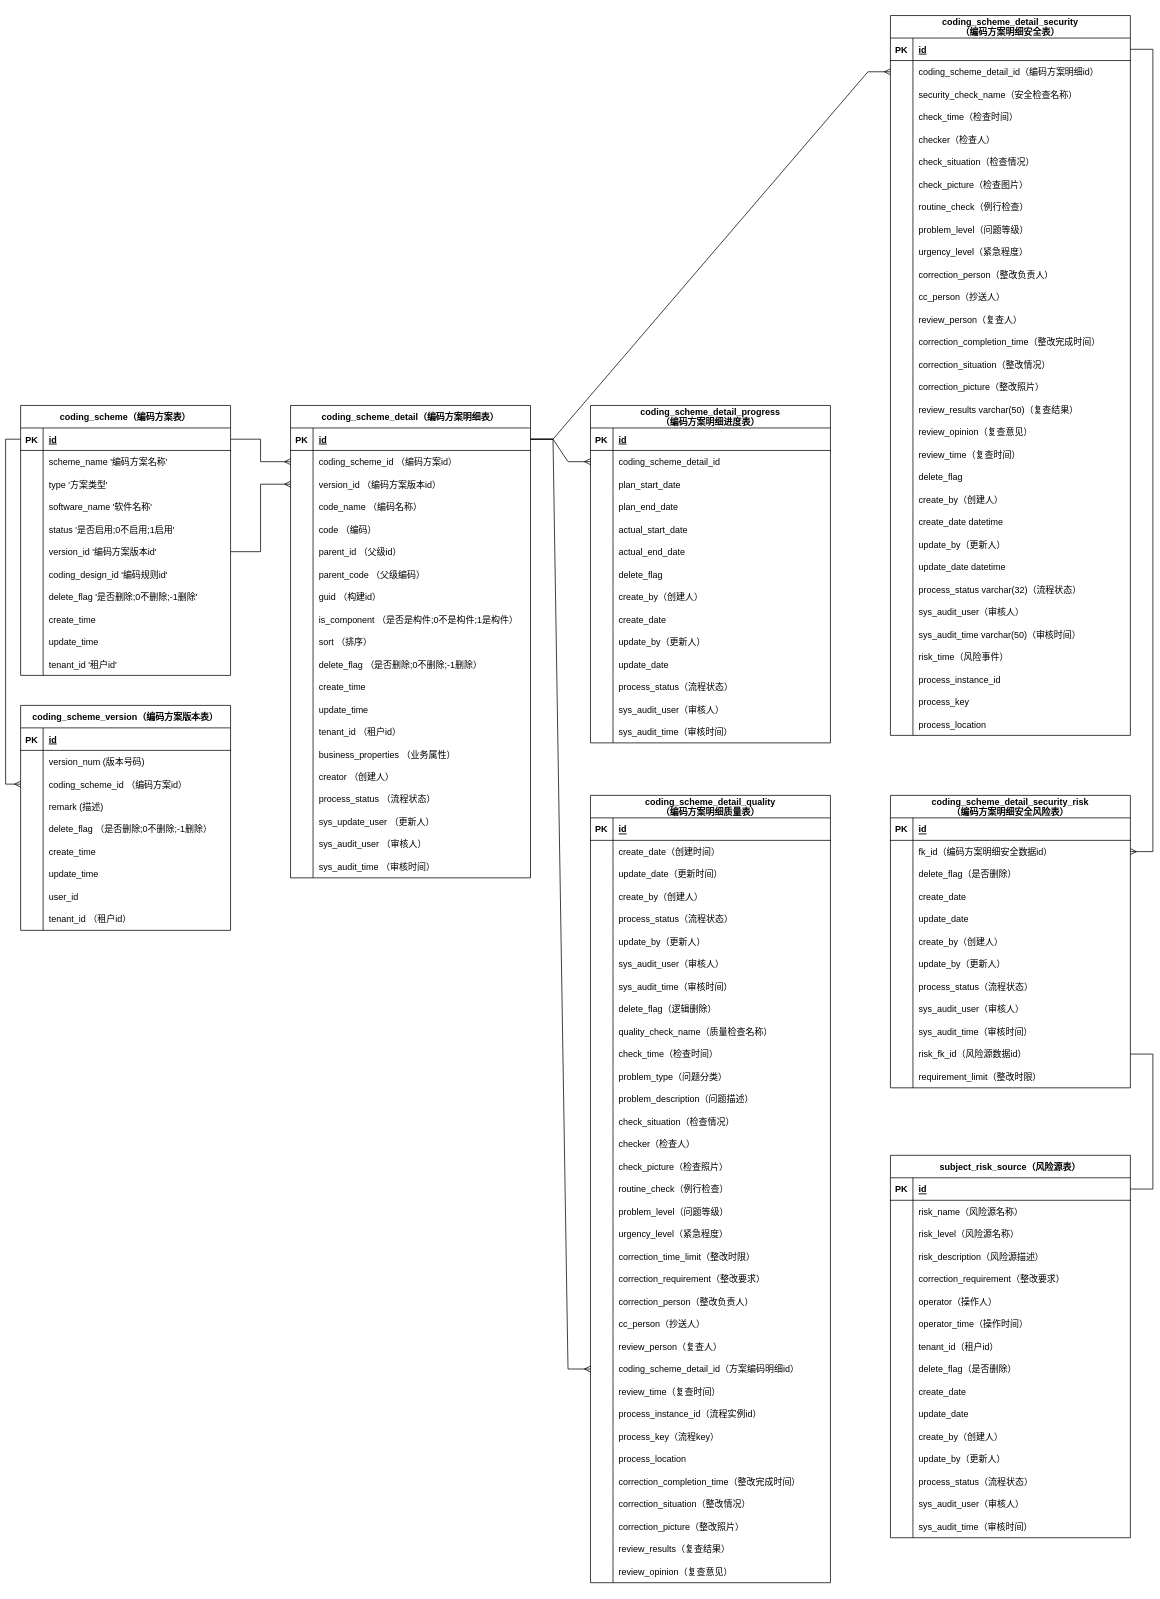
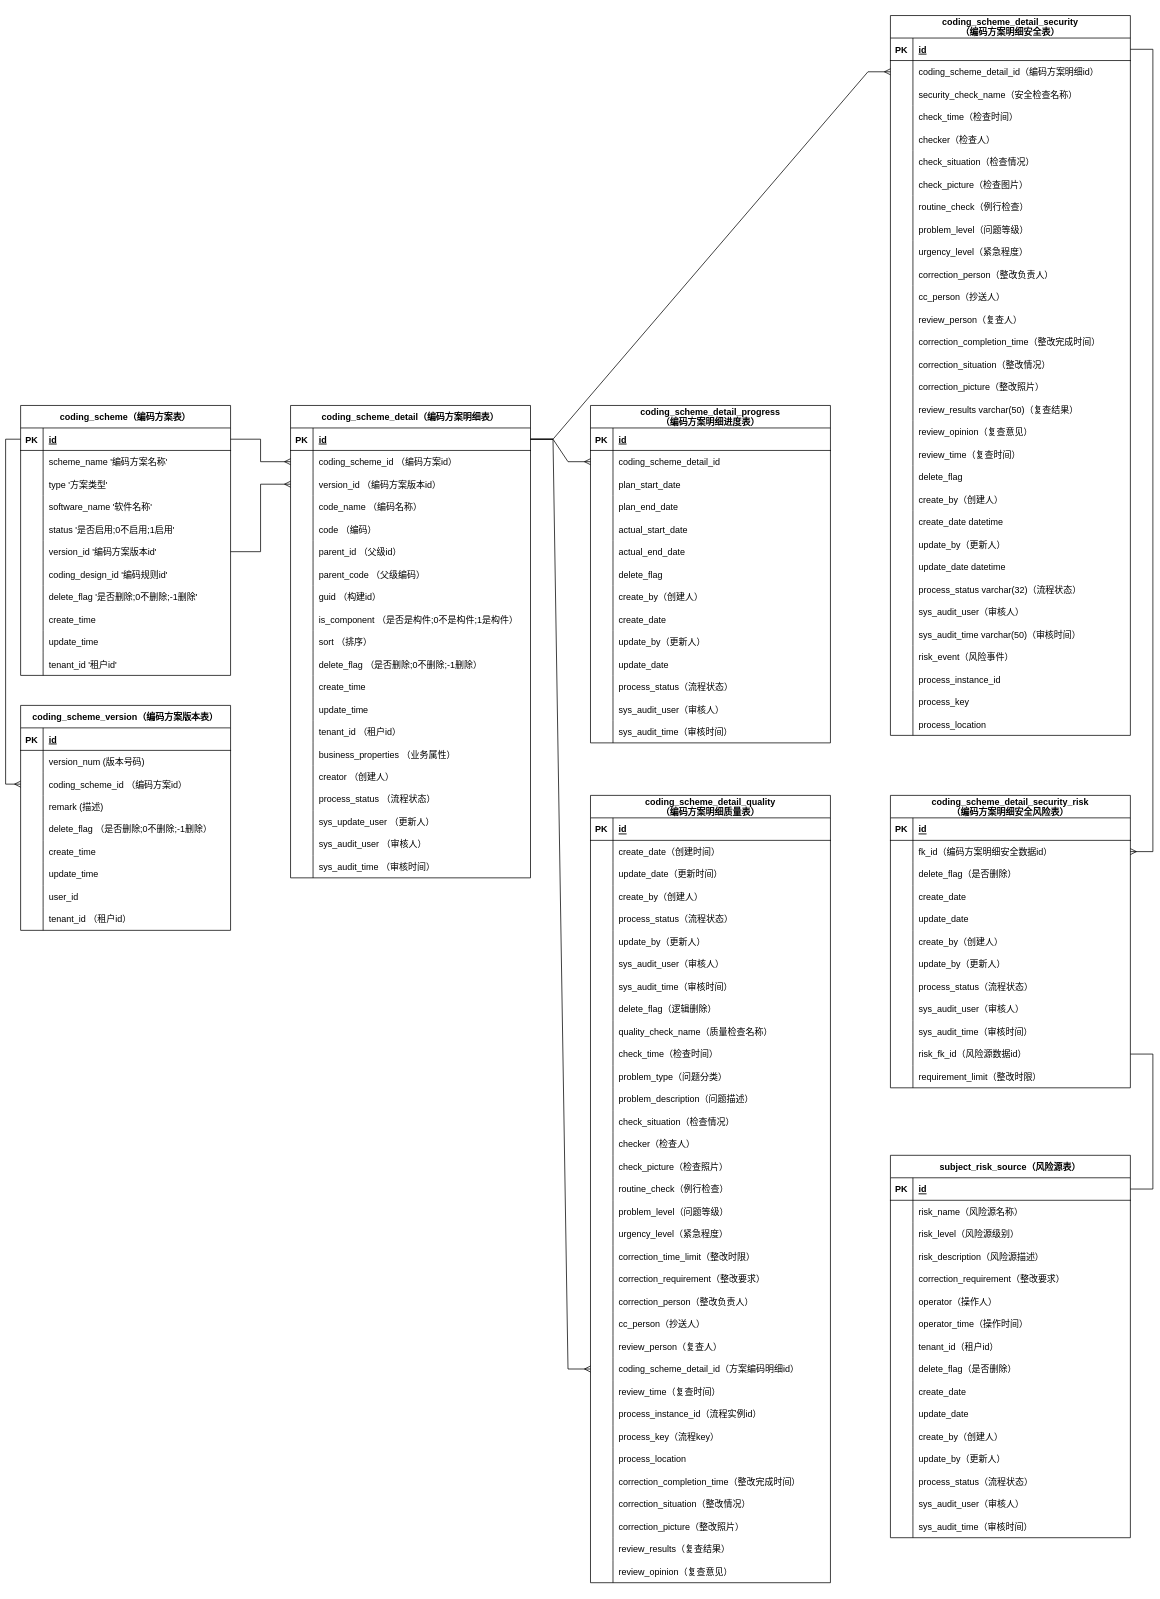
node "risk_time（风险事件）": label "risk_time（风险事件）" -> "risk_event（风险事件）"
node "risk_level（风险源名称）": label "risk_level（风险源名称）" -> "risk_level（风险源级别）"
